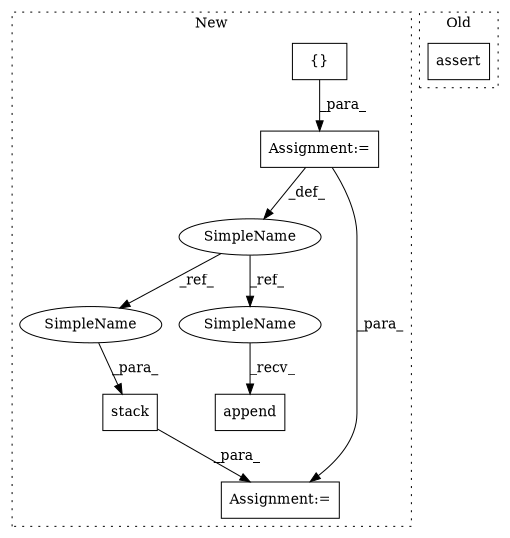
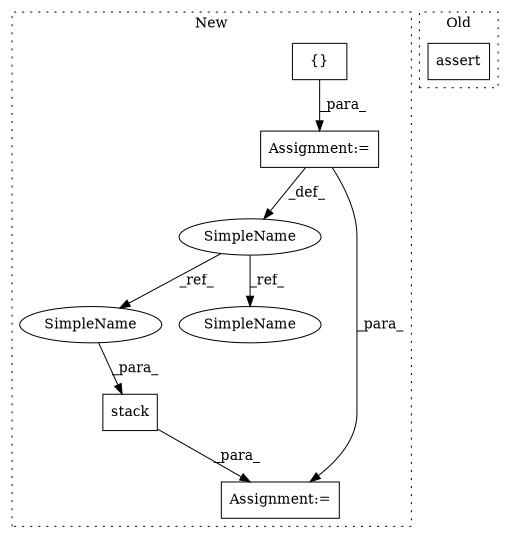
node "append": removed
